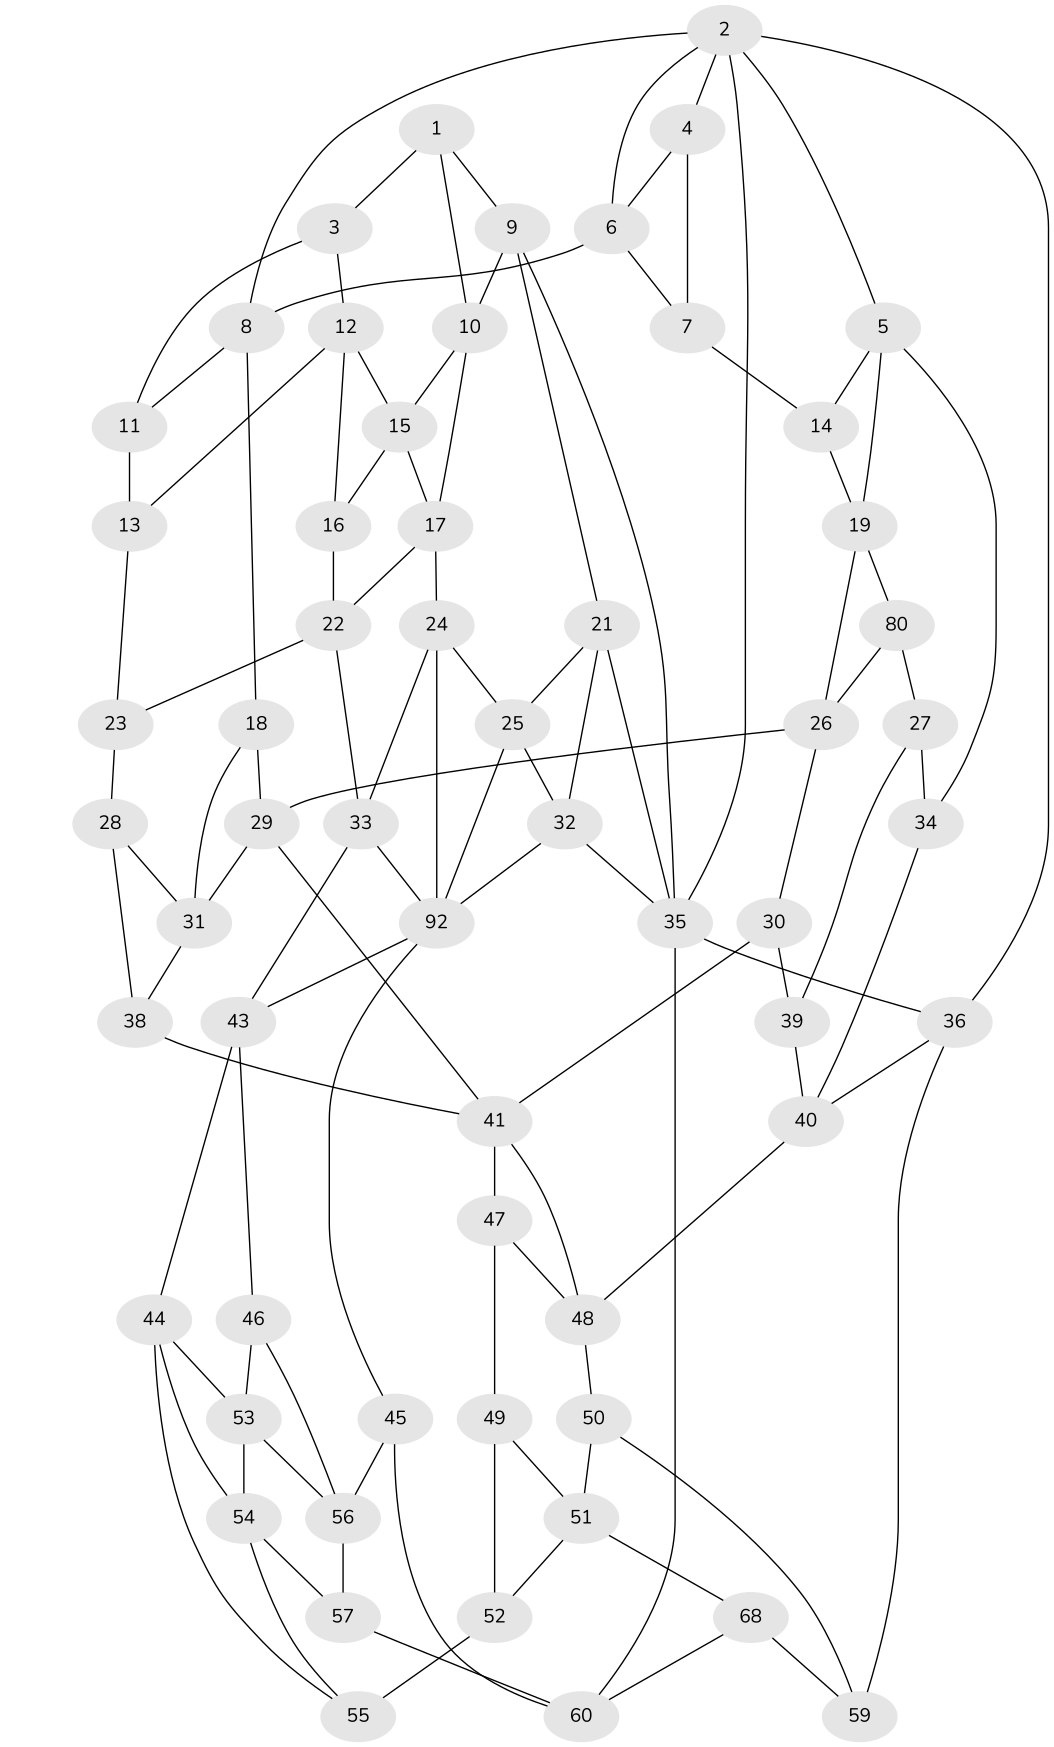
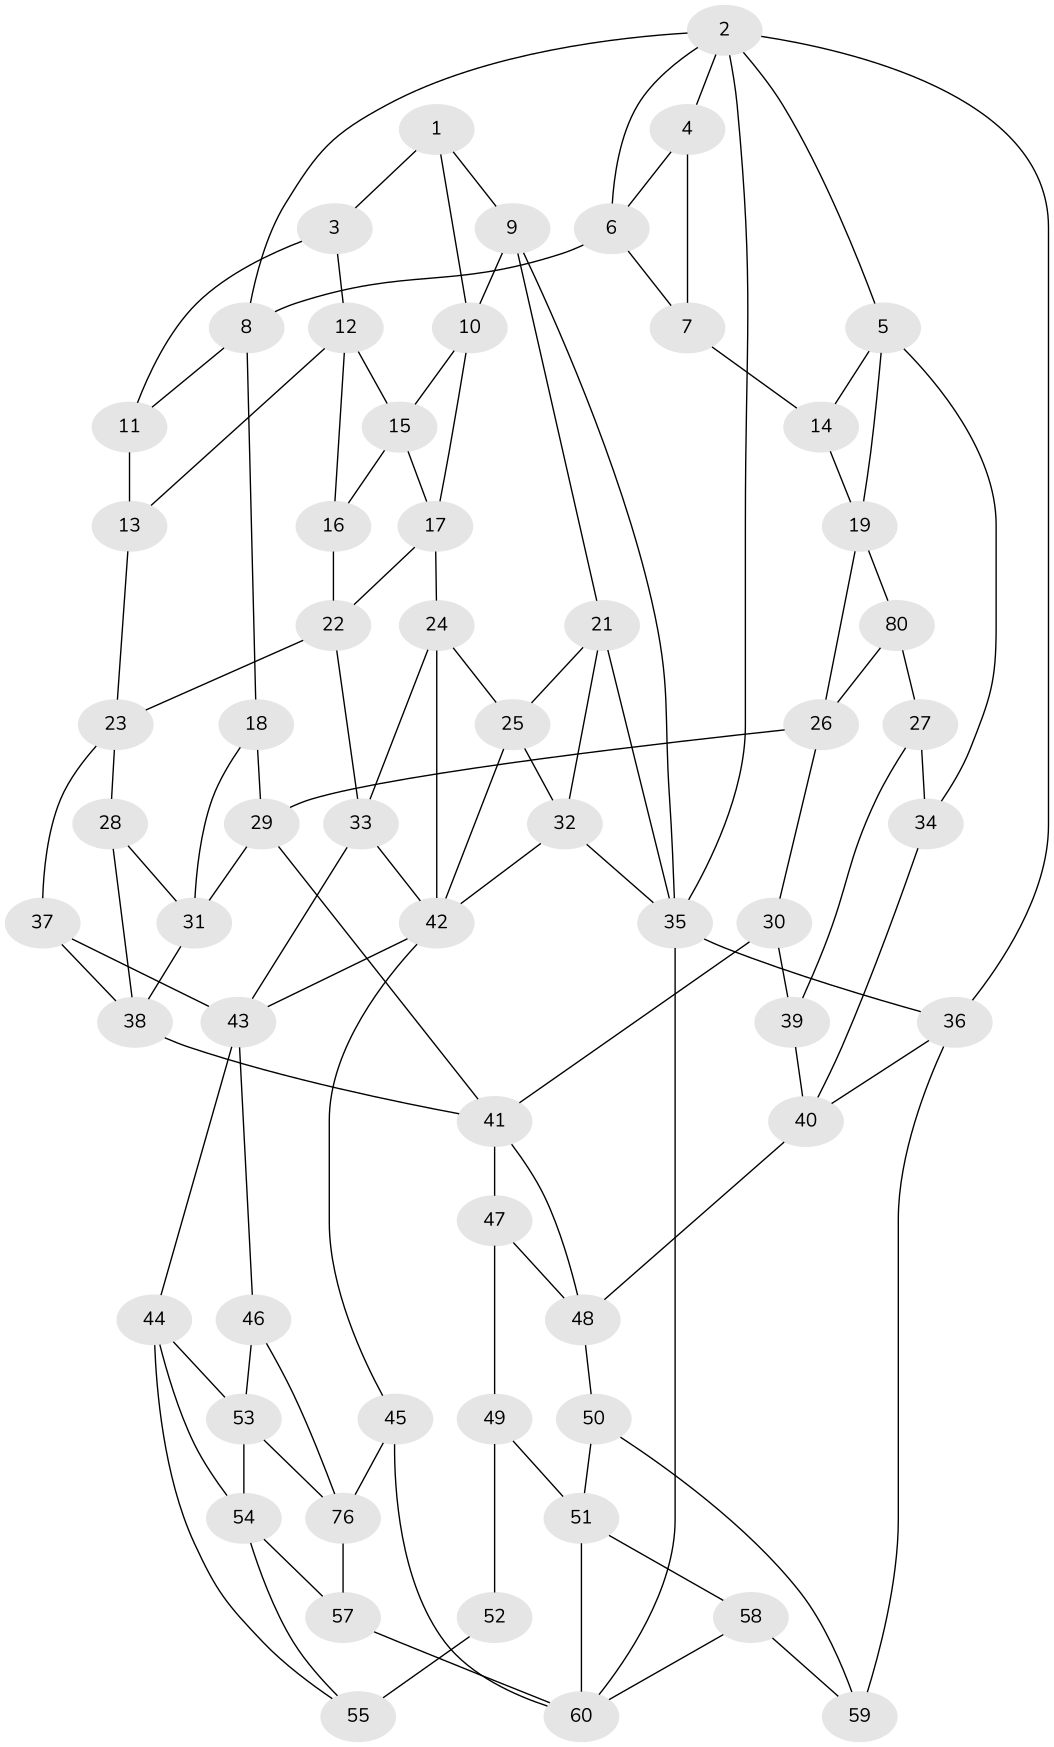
node "37": added
node "92": label "92" -> "42"
node "56": label "56" -> "76"
edge "51" -- "52": now "51" -- "60"
node "68": label "68" -> "58"
